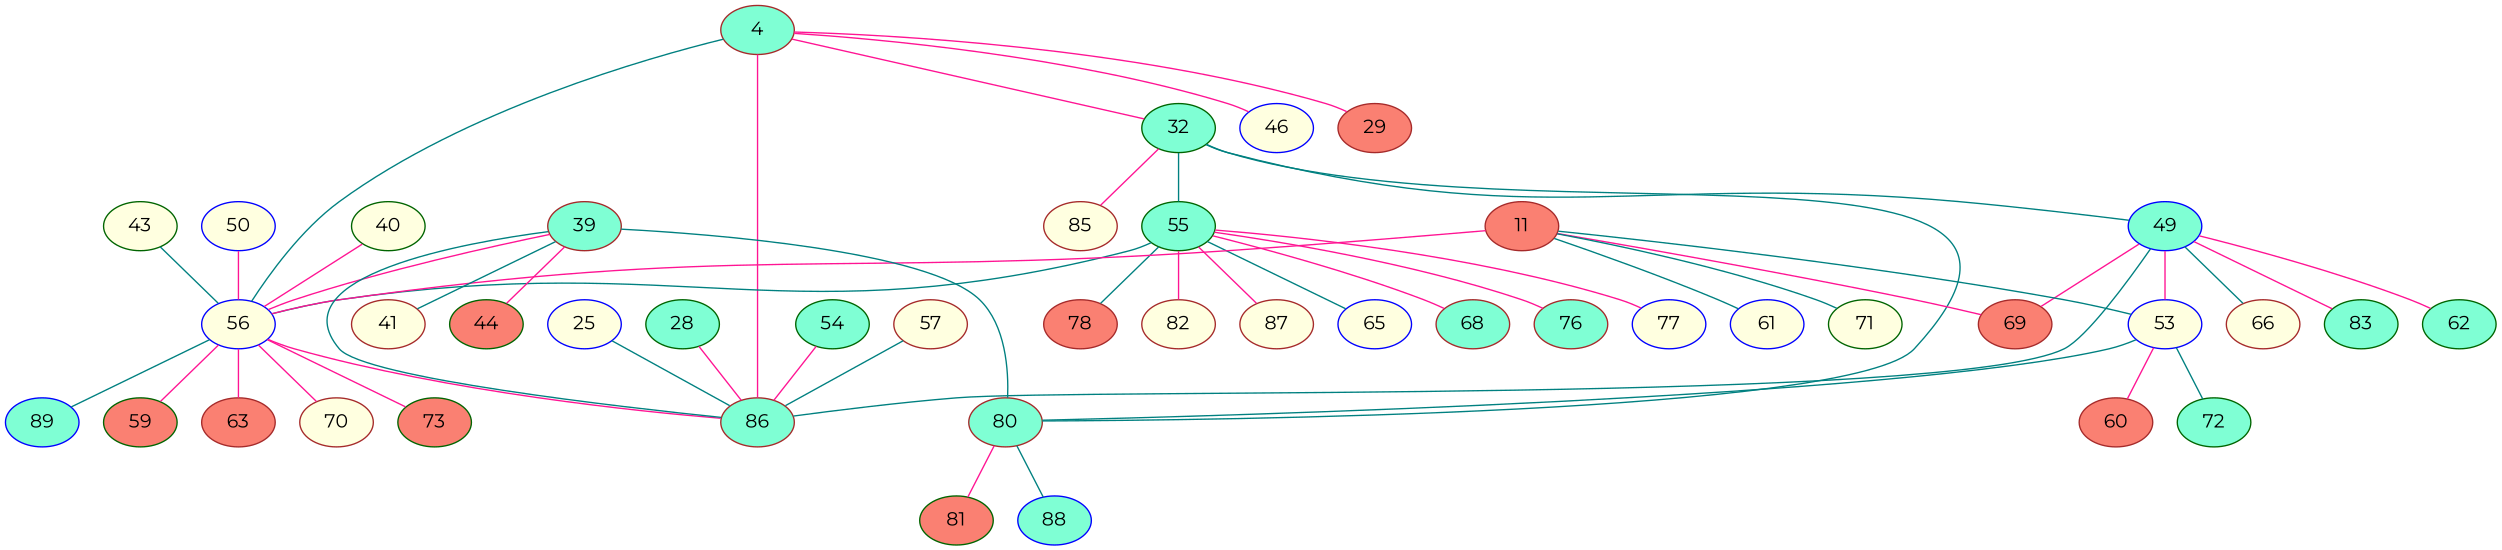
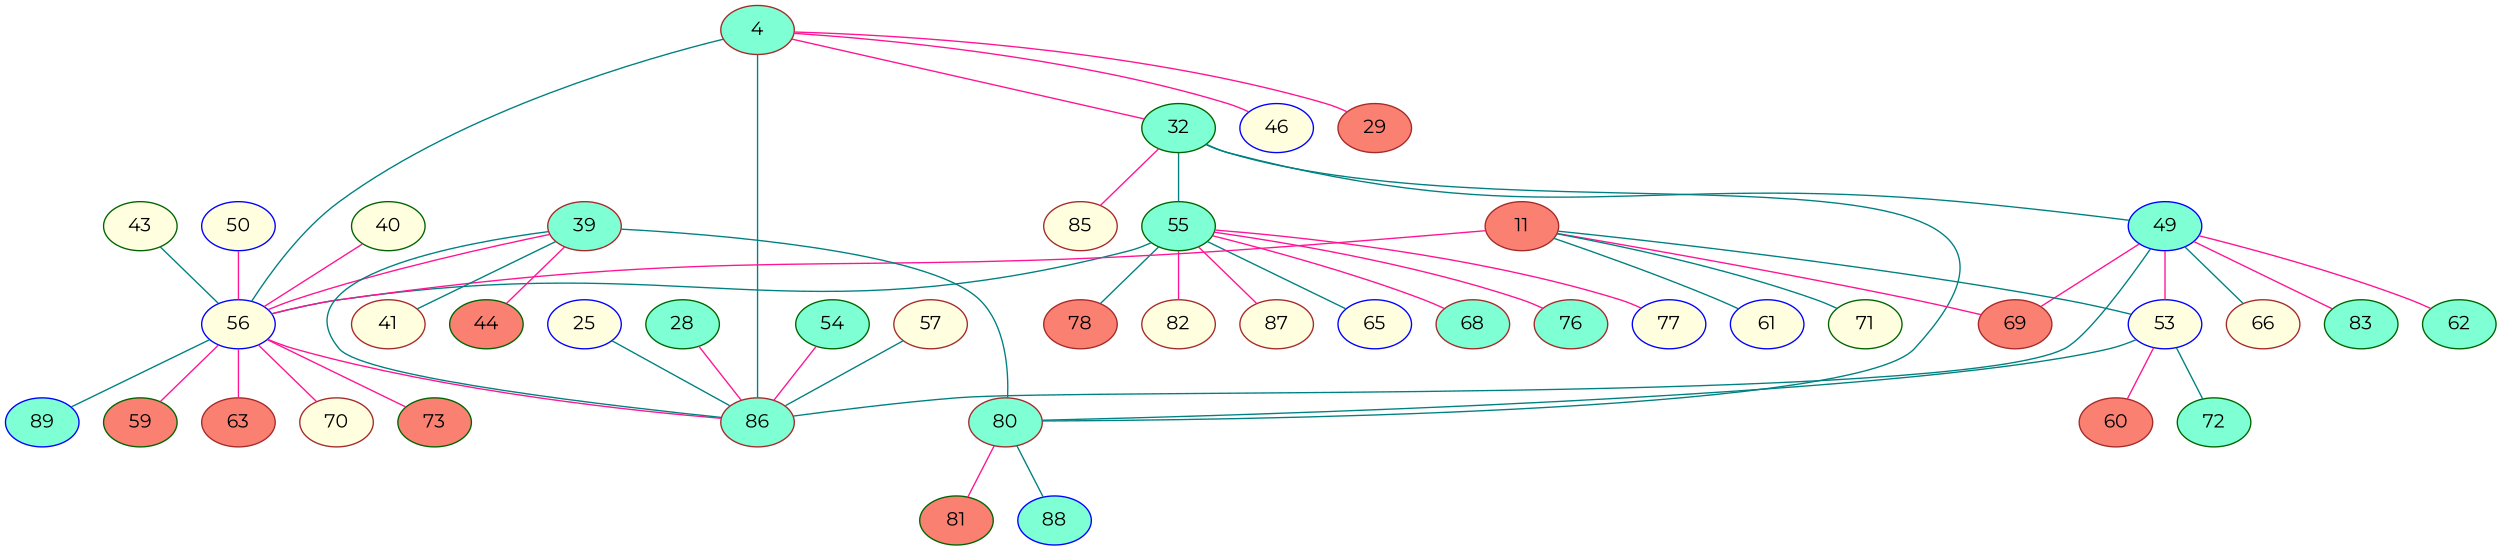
edge "4" -- "86": color deeppink -> teal
